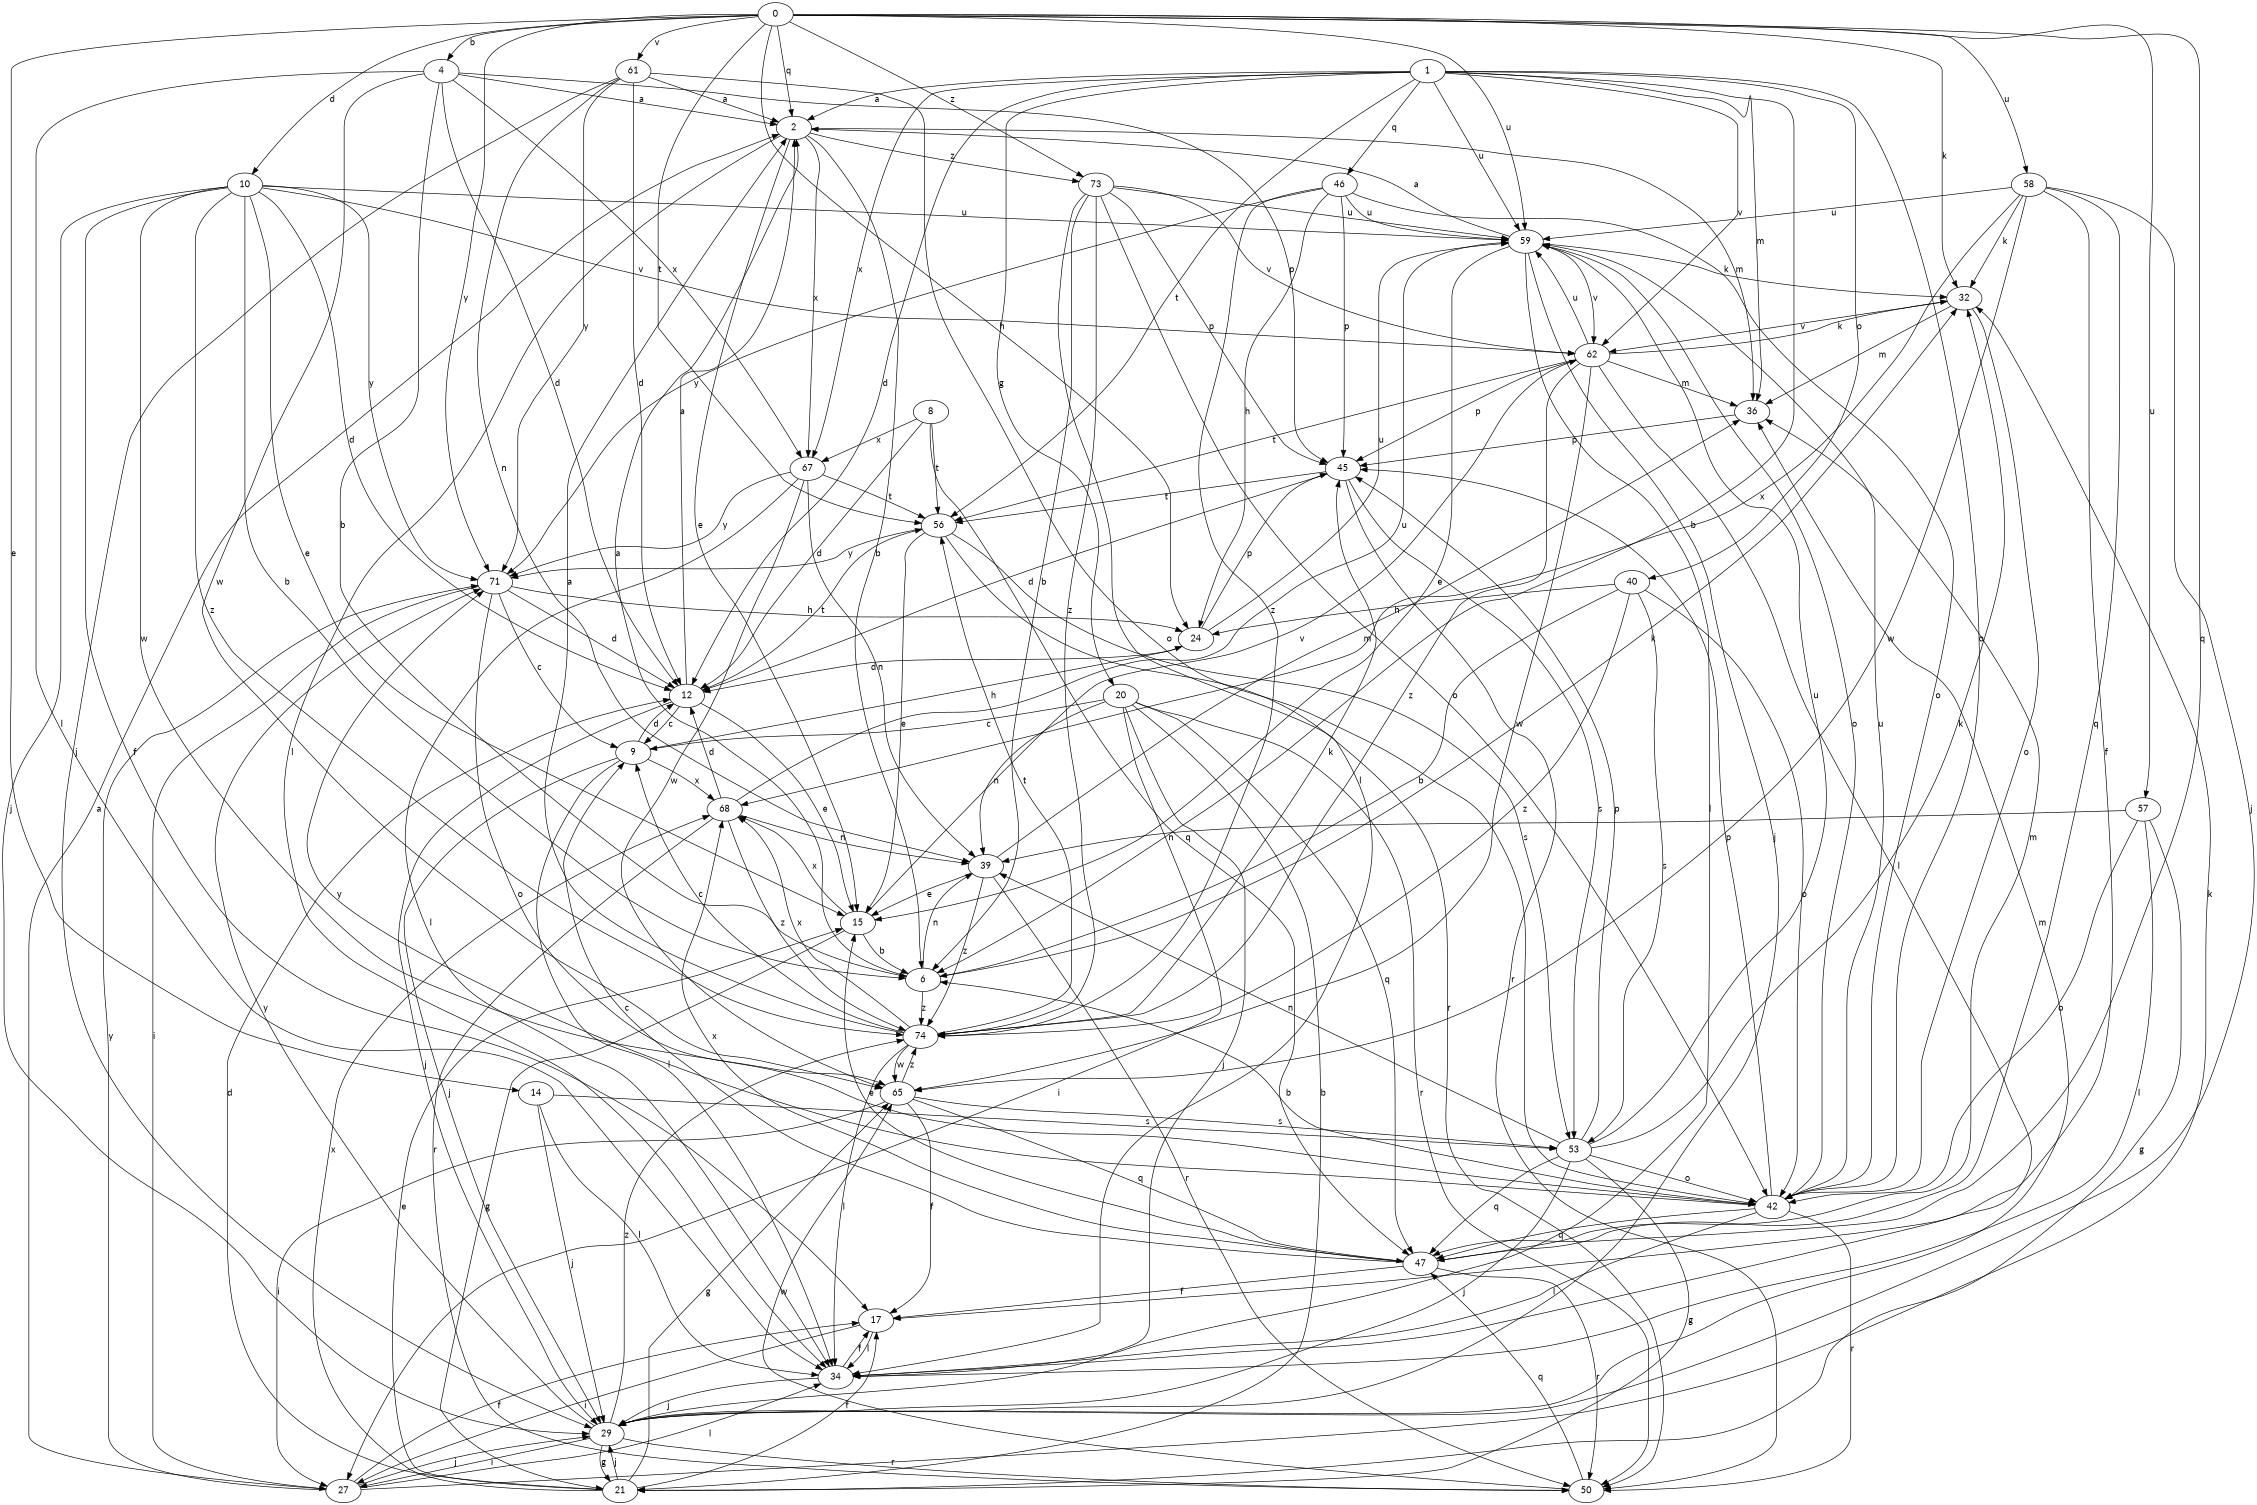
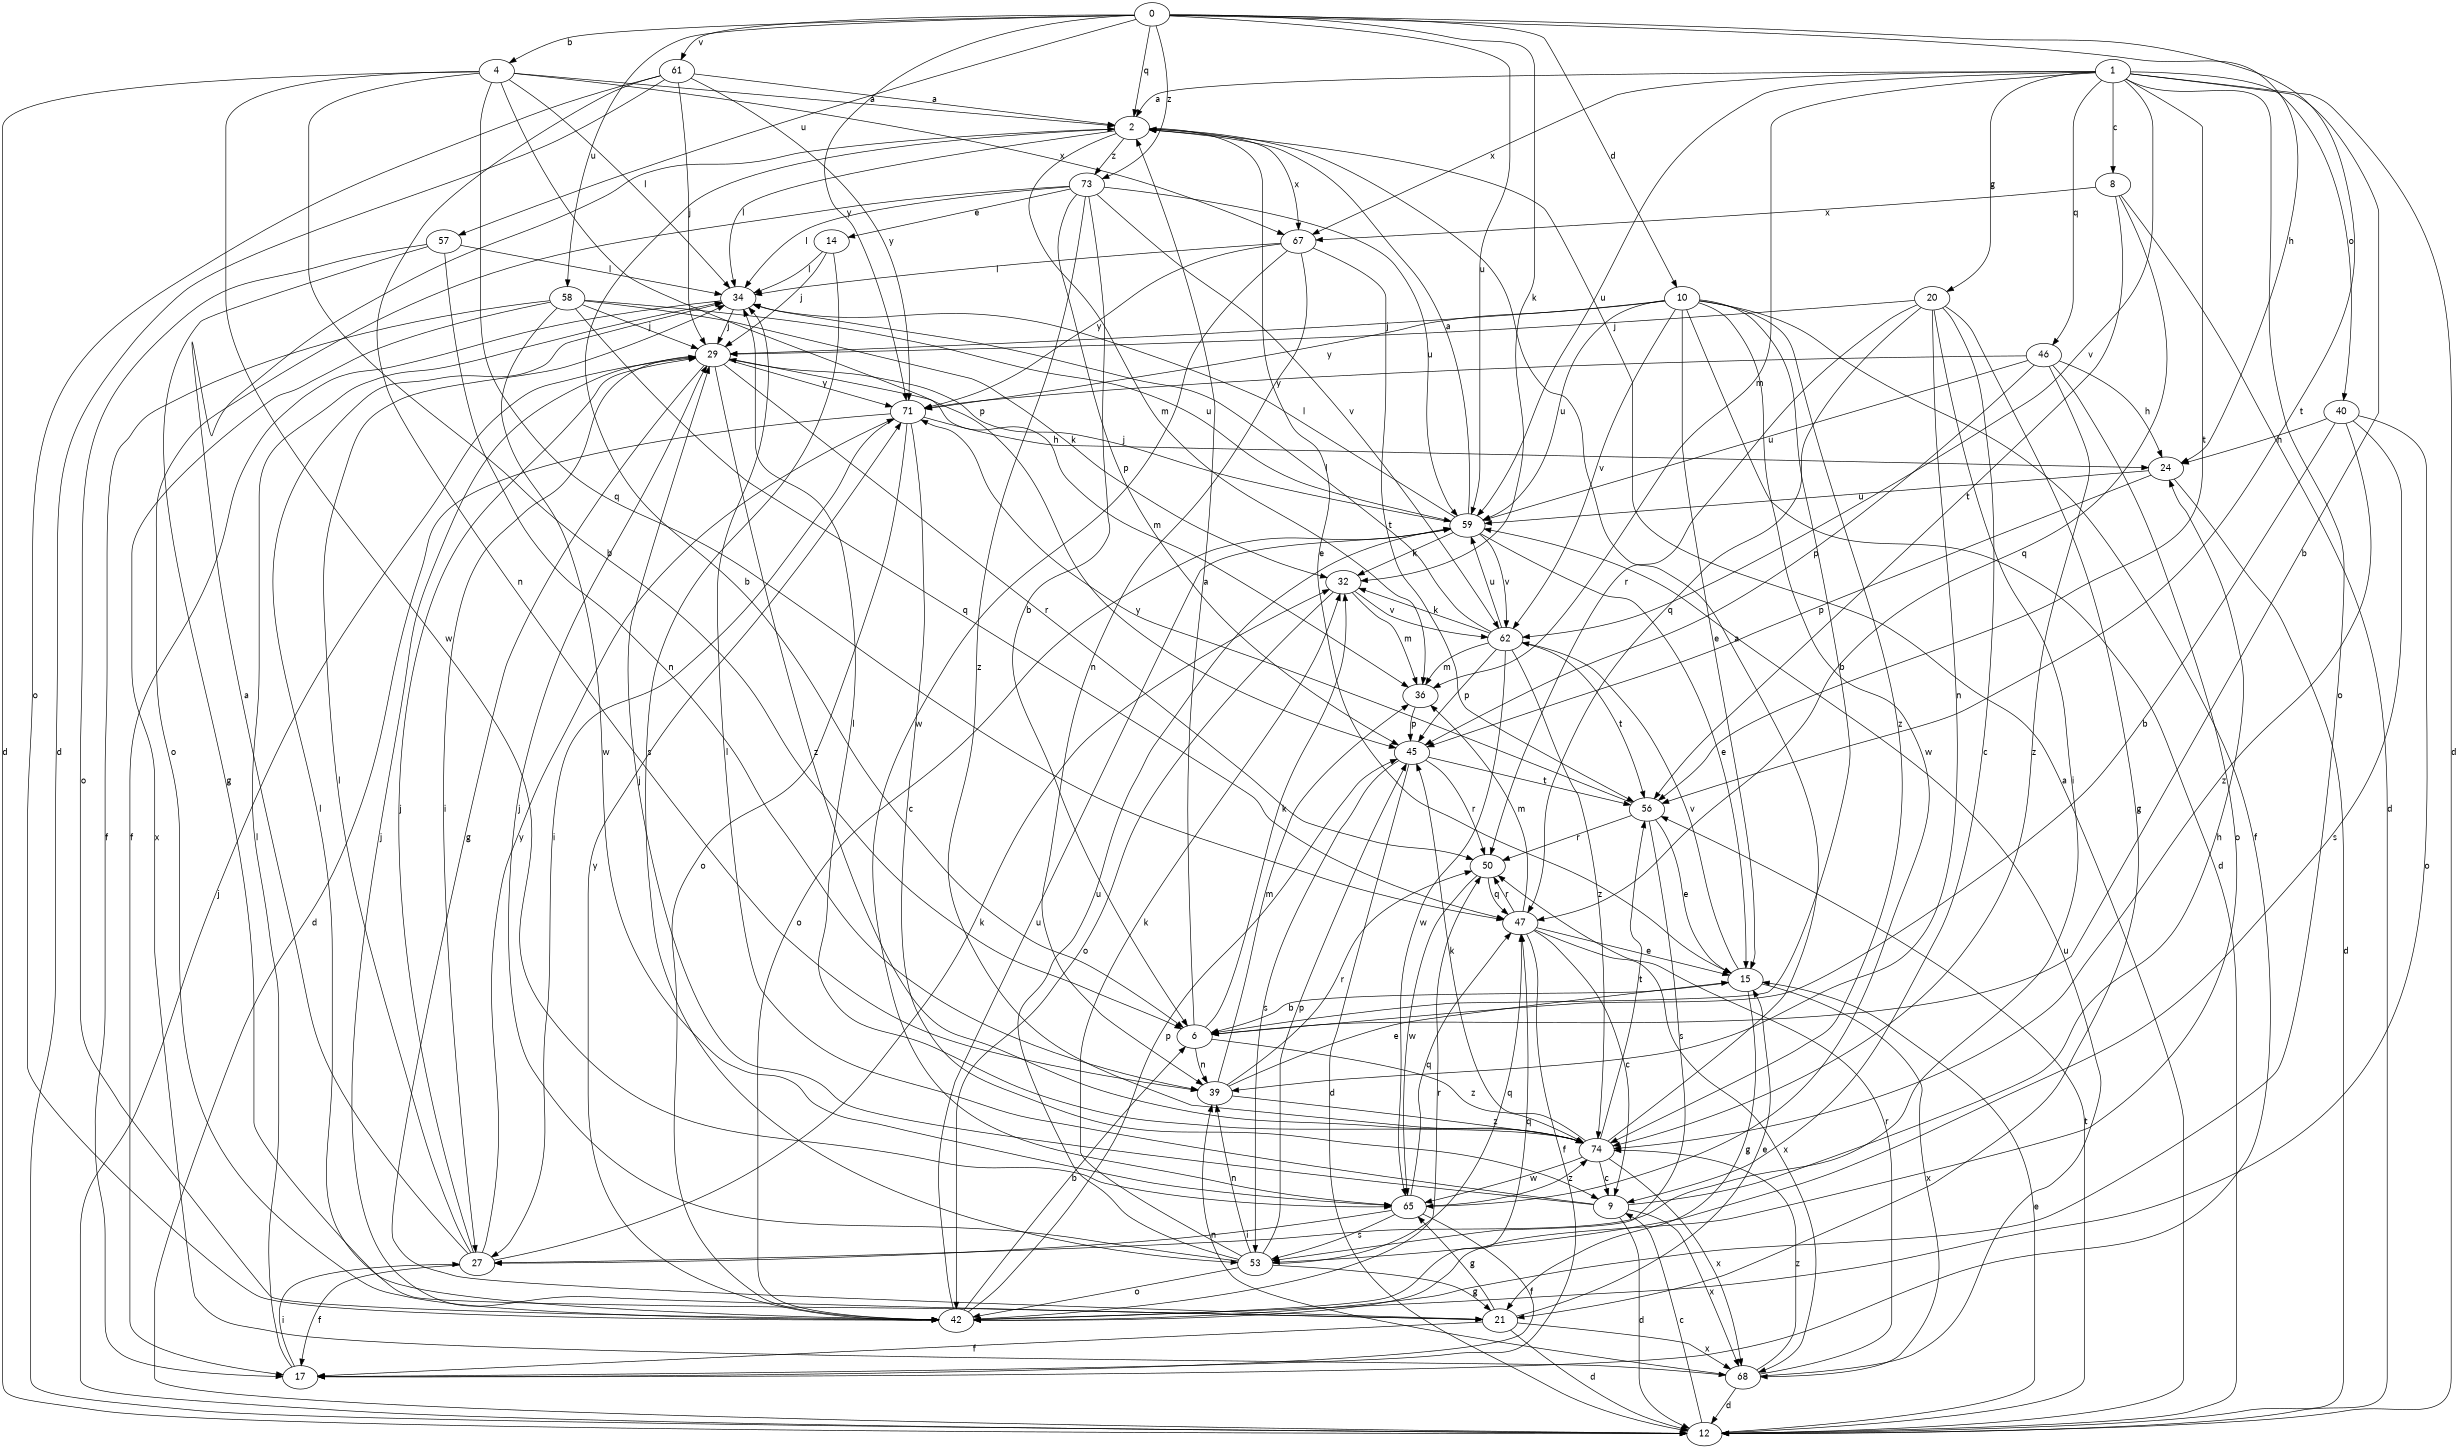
edge "1" -> "8": added, label "c"
edge "0" -> "47": now "4" -> "47"
edge "0" -> "14": now "73" -> "14"
edge "20" -> "21": label "b" -> "g"
